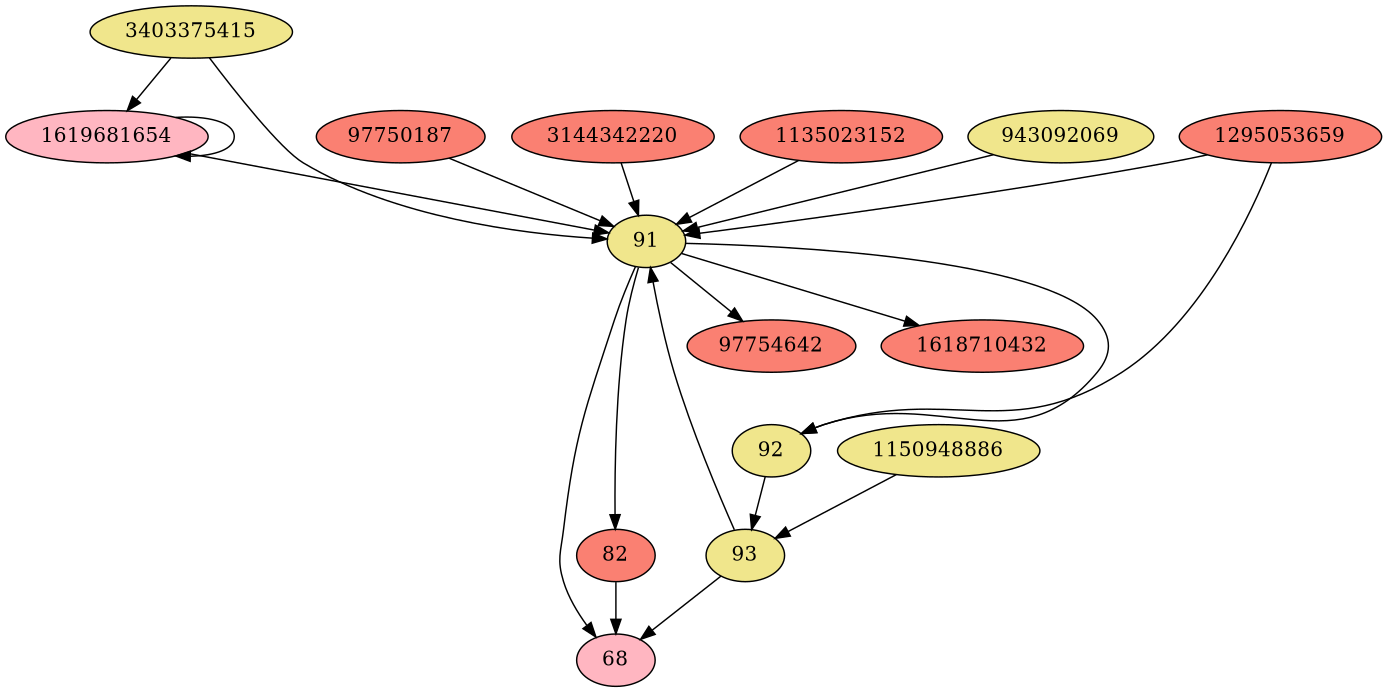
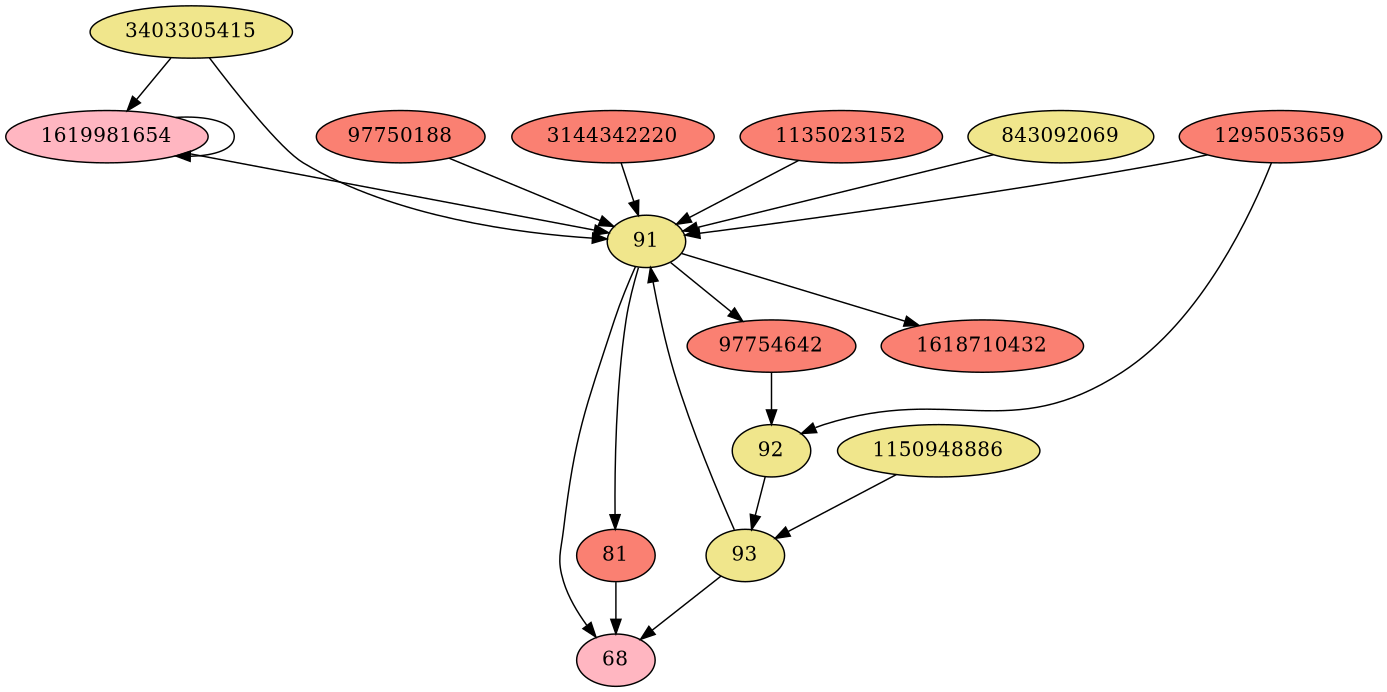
node "3403375415": label "3403375415" -> "3403305415"
node "1619681654": label "1619681654" -> "1619981654"
node "97750187": label "97750187" -> "97750188"
node "943092069": label "943092069" -> "843092069"
edge "91" -> "92": now "97754642" -> "92"
node "82": label "82" -> "81"
